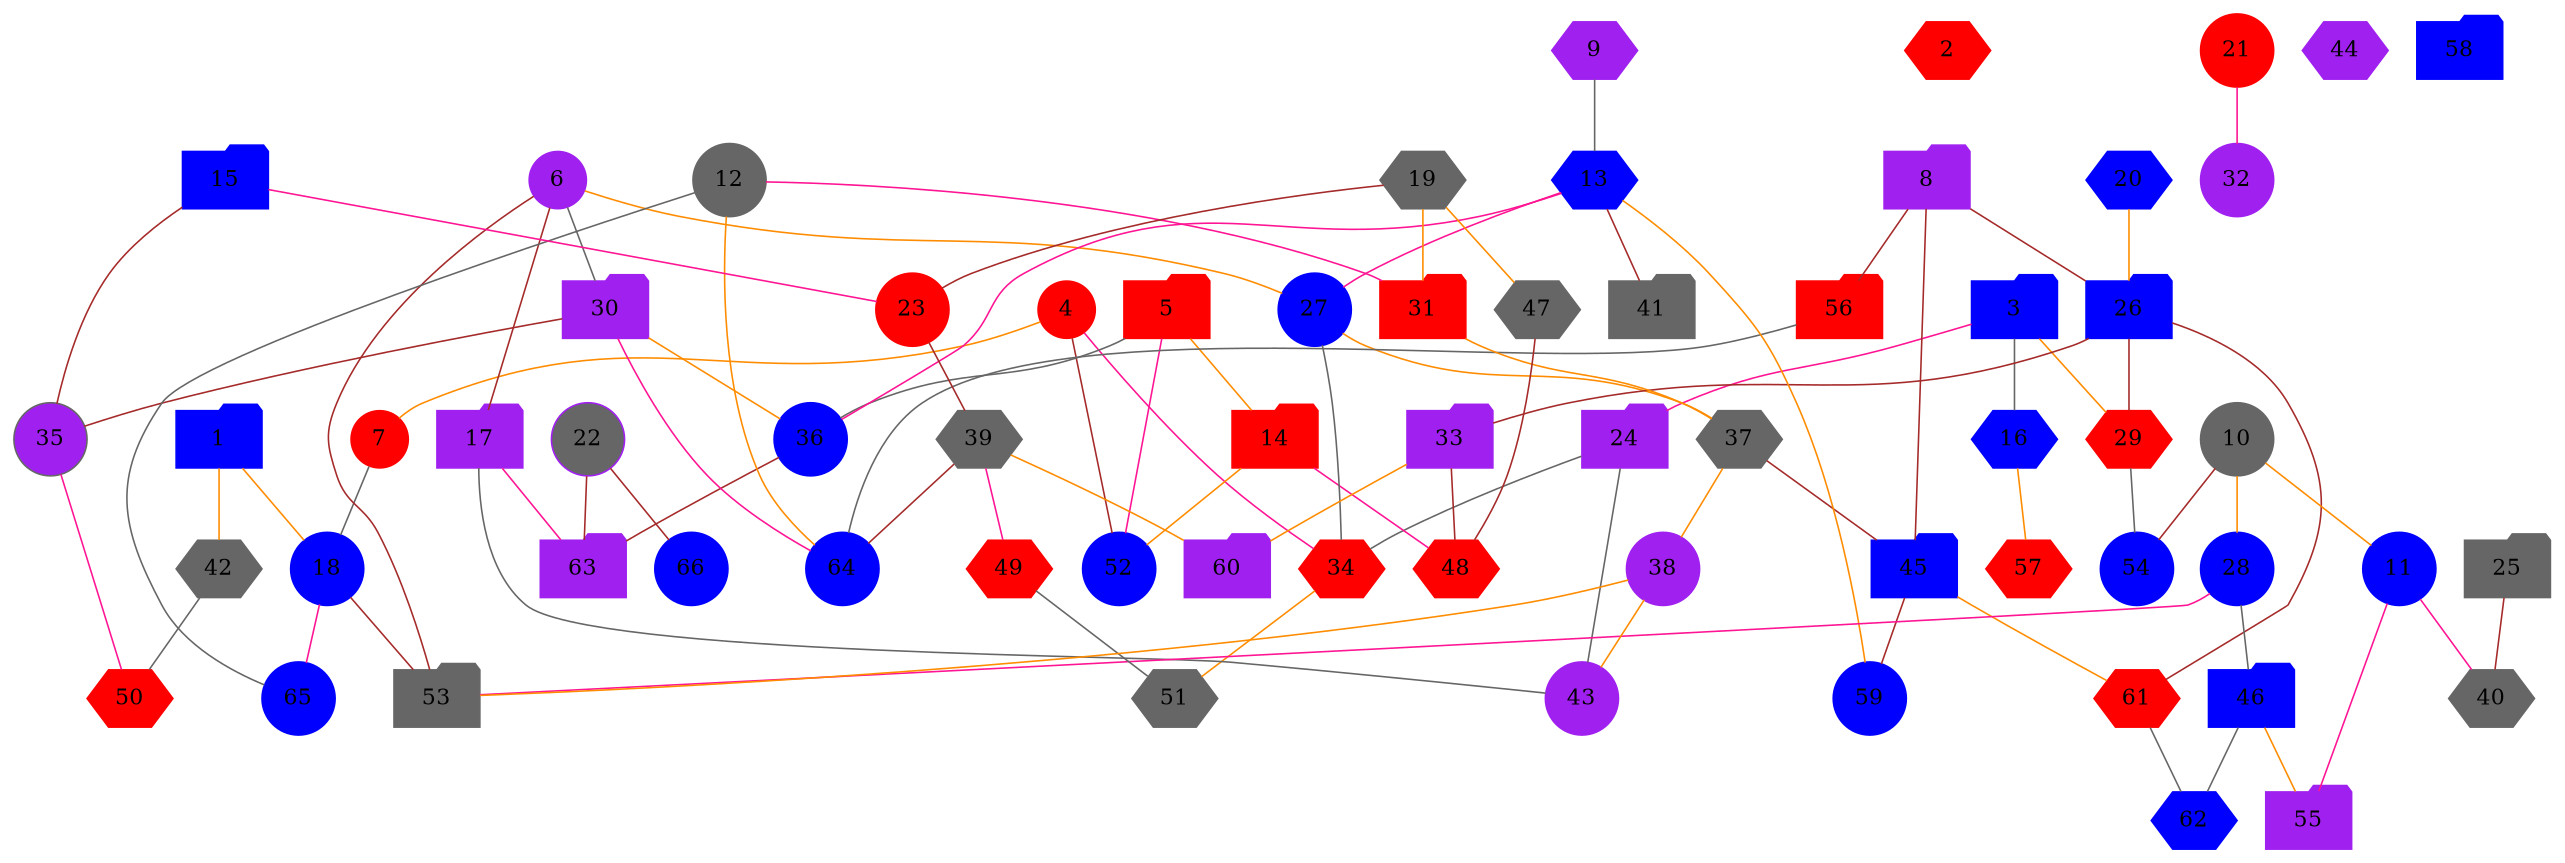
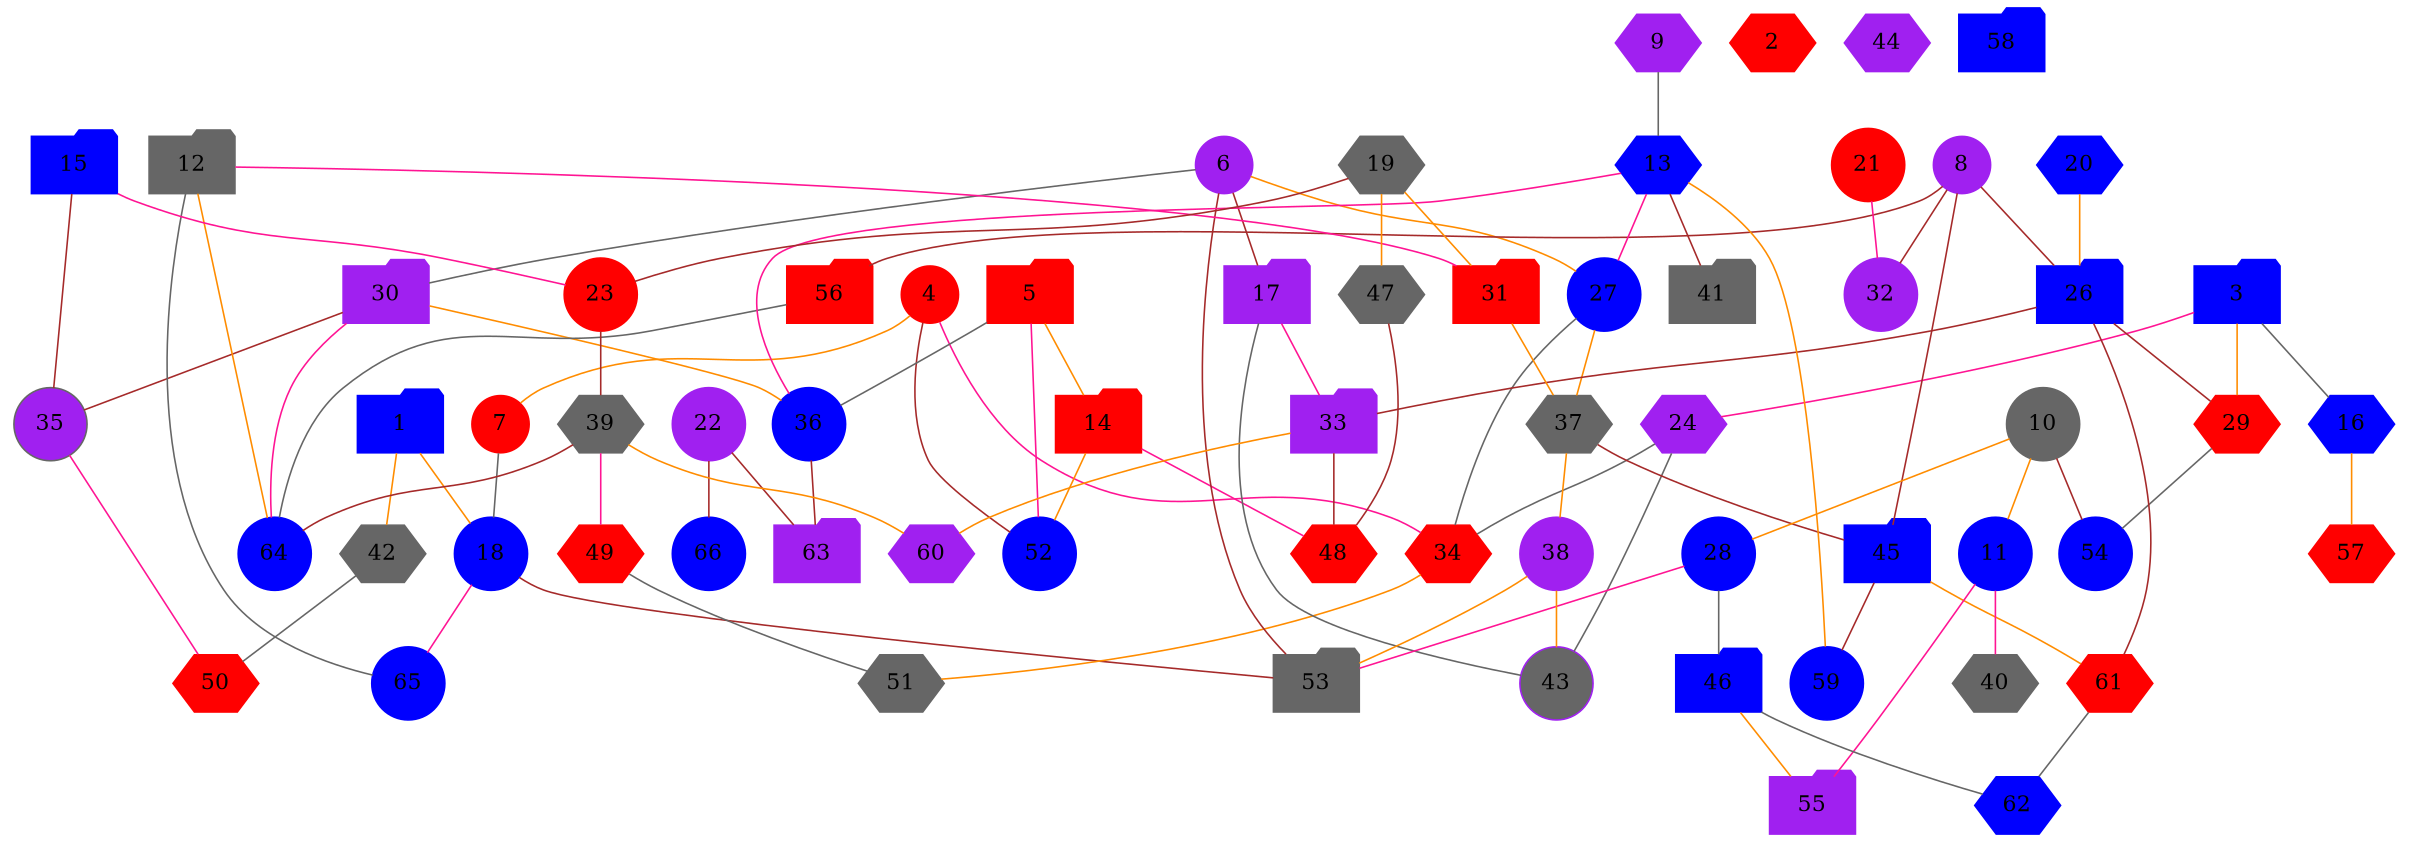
node "12": shape circle -> folder
node "8": shape folder -> circle
edge "8" -- "32": added
node "22": fillcolor gray40 -> purple
node "24": shape folder -> hexagon
edge "17" -- "63": now "17" -- "33"
node "60": shape folder -> hexagon
node "25": removed
node "43": fillcolor purple -> gray40
